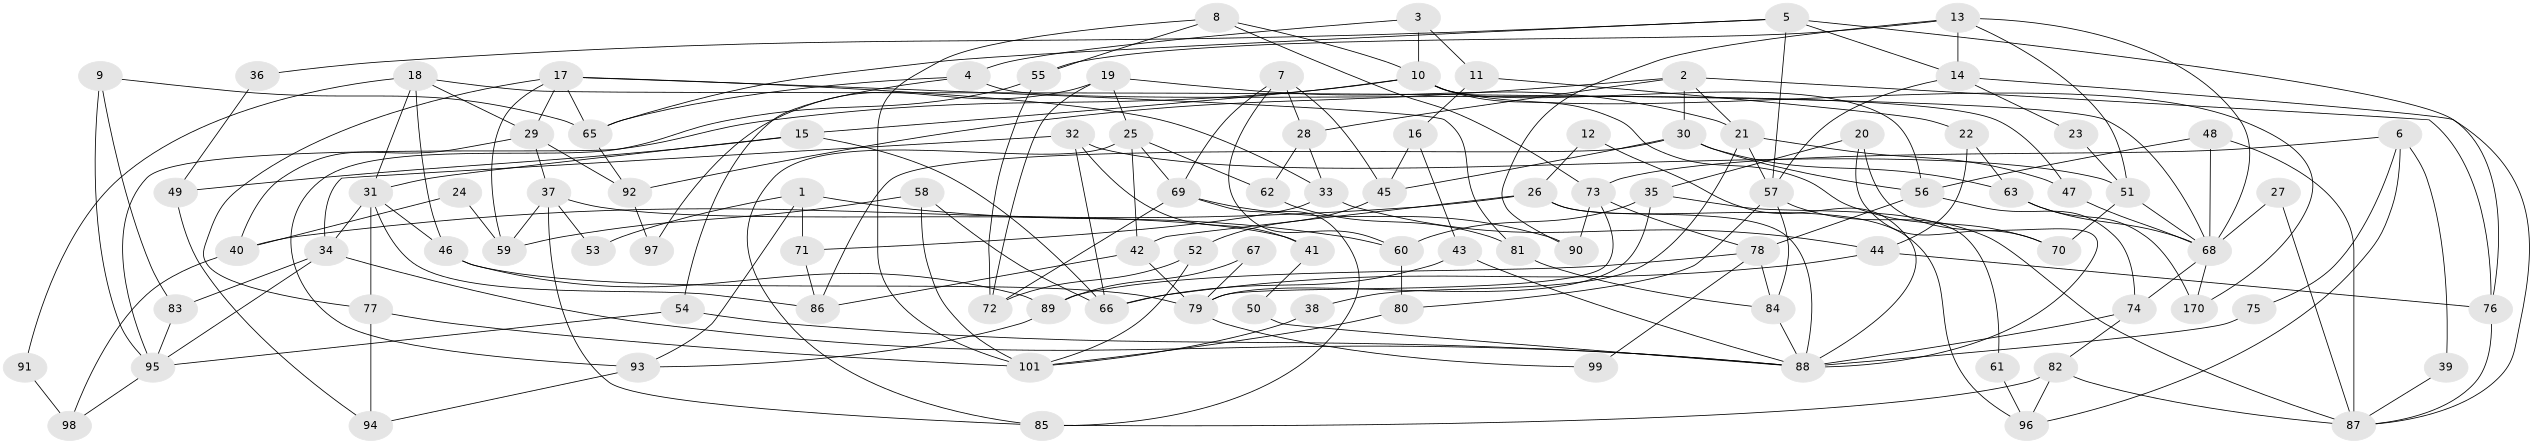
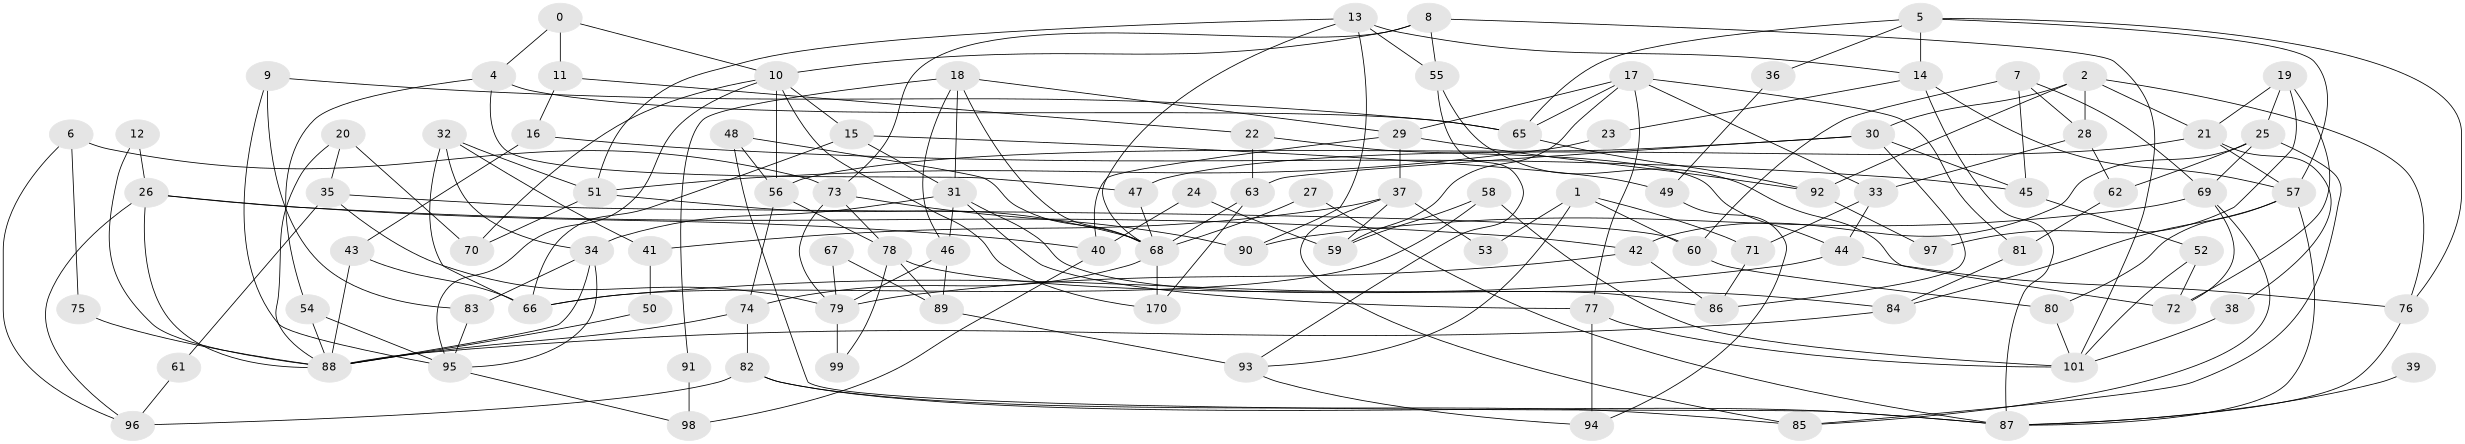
node "3": label "3" -> "0"
edge "6" -- "39": removed
